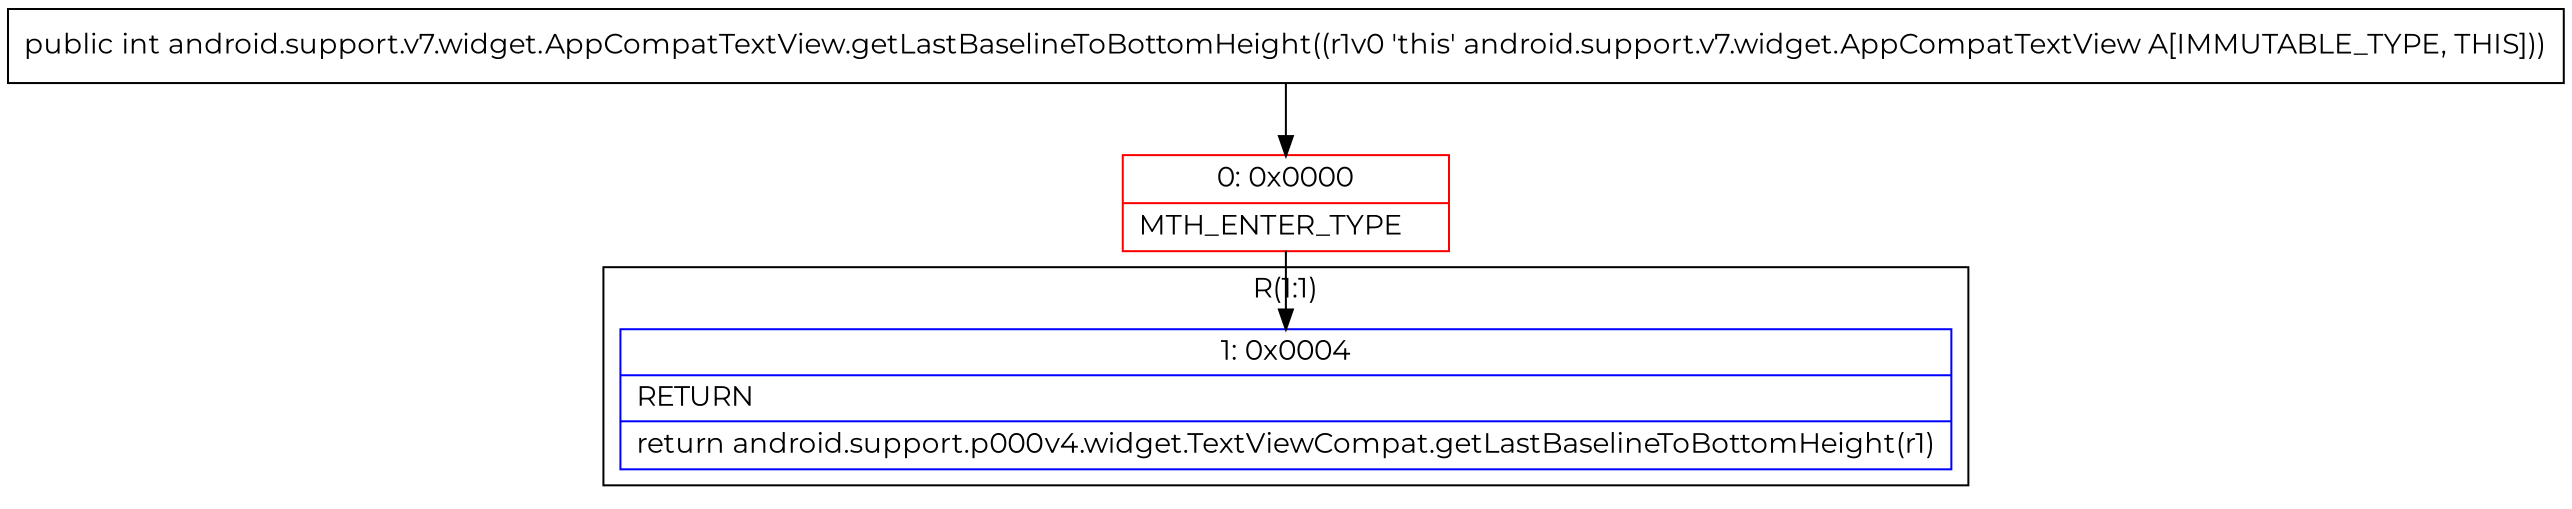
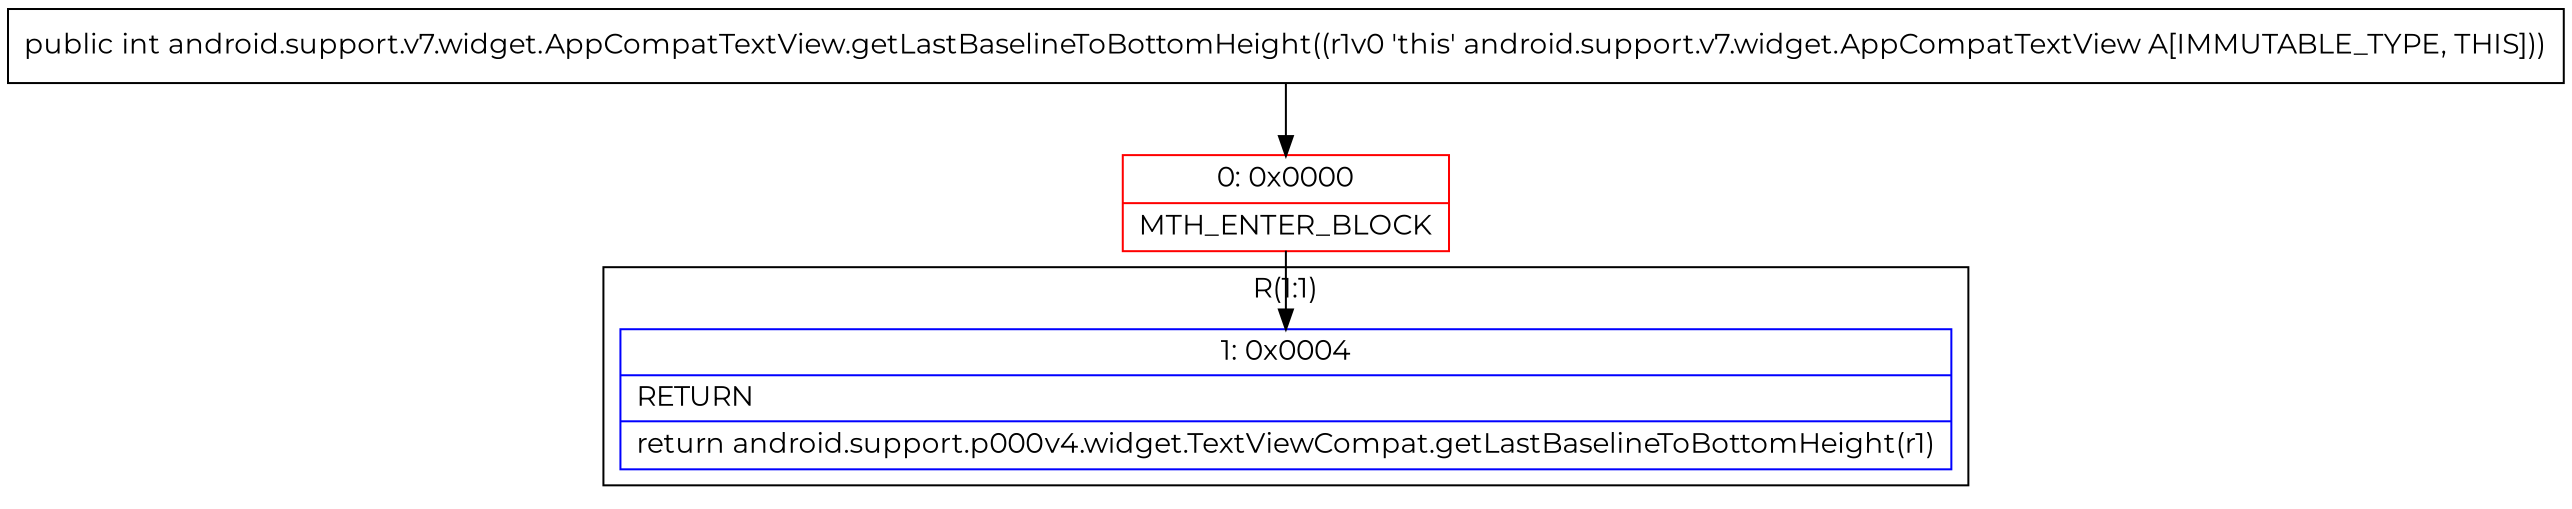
node "0: 0x0000": text "MTH_ENTER_TYPE" -> "MTH_ENTER_BLOCK"
